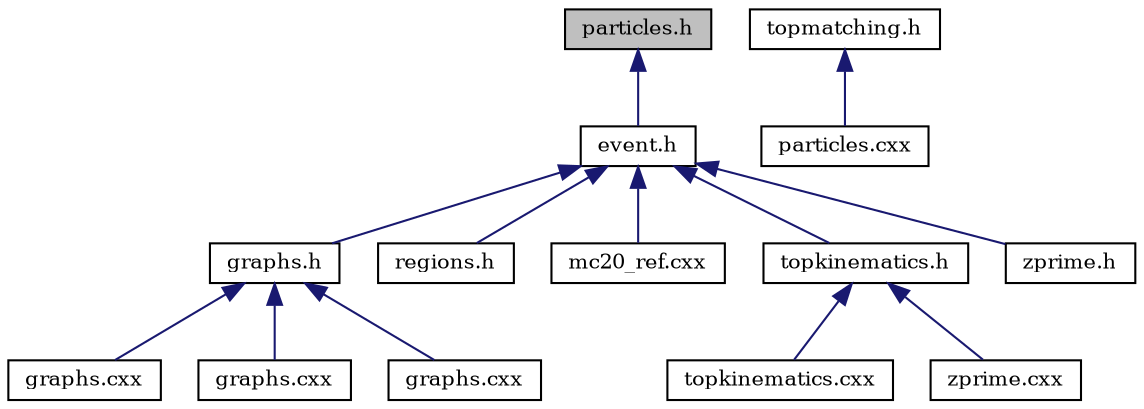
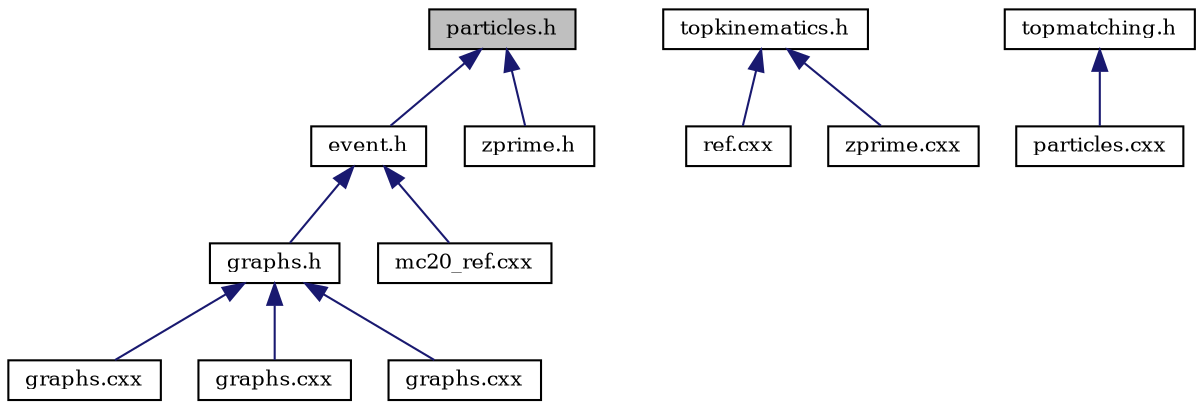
edge "zprime.h" -> "event.h": now "zprime.h" -> "particles.h"
edge "topkinematics.h" -> "event.h": removed
node "regions.h": removed
node "topkinematics.cxx": label "topkinematics.cxx" -> "ref.cxx"
